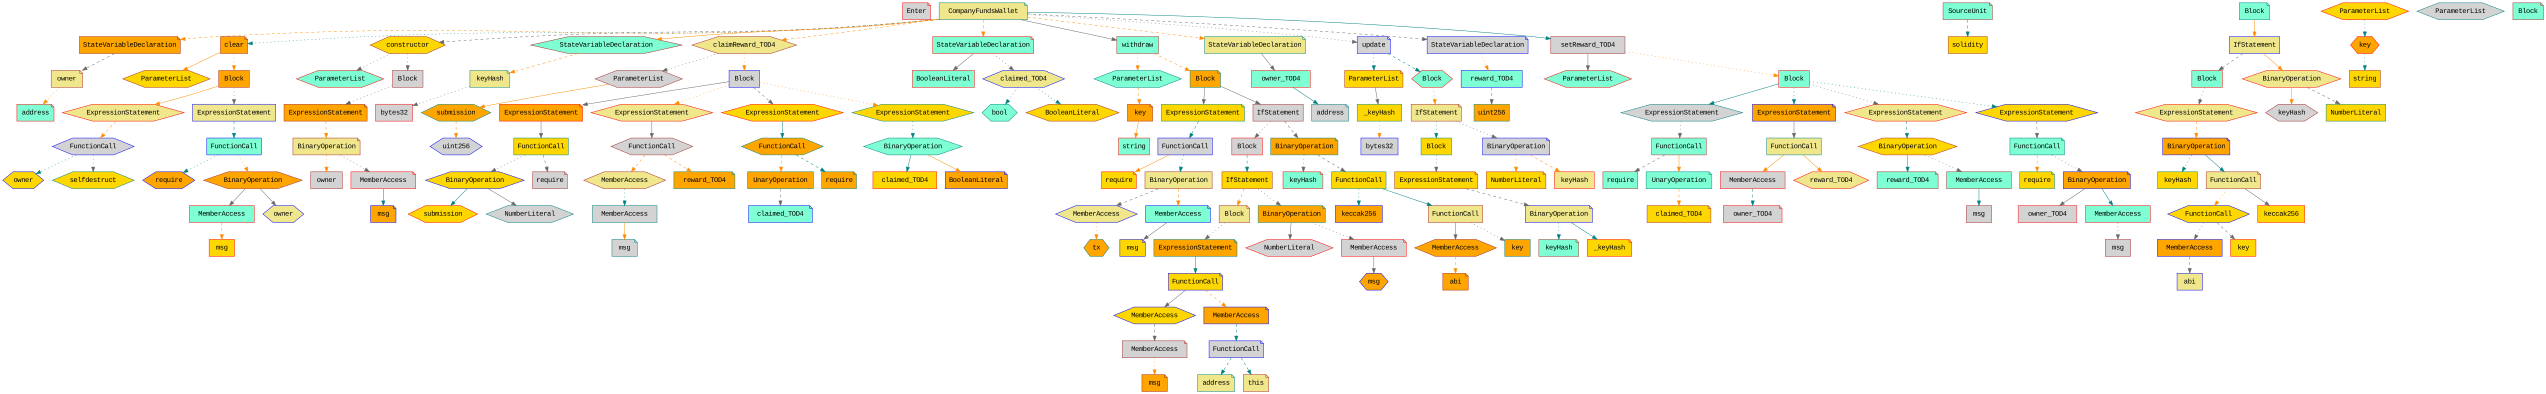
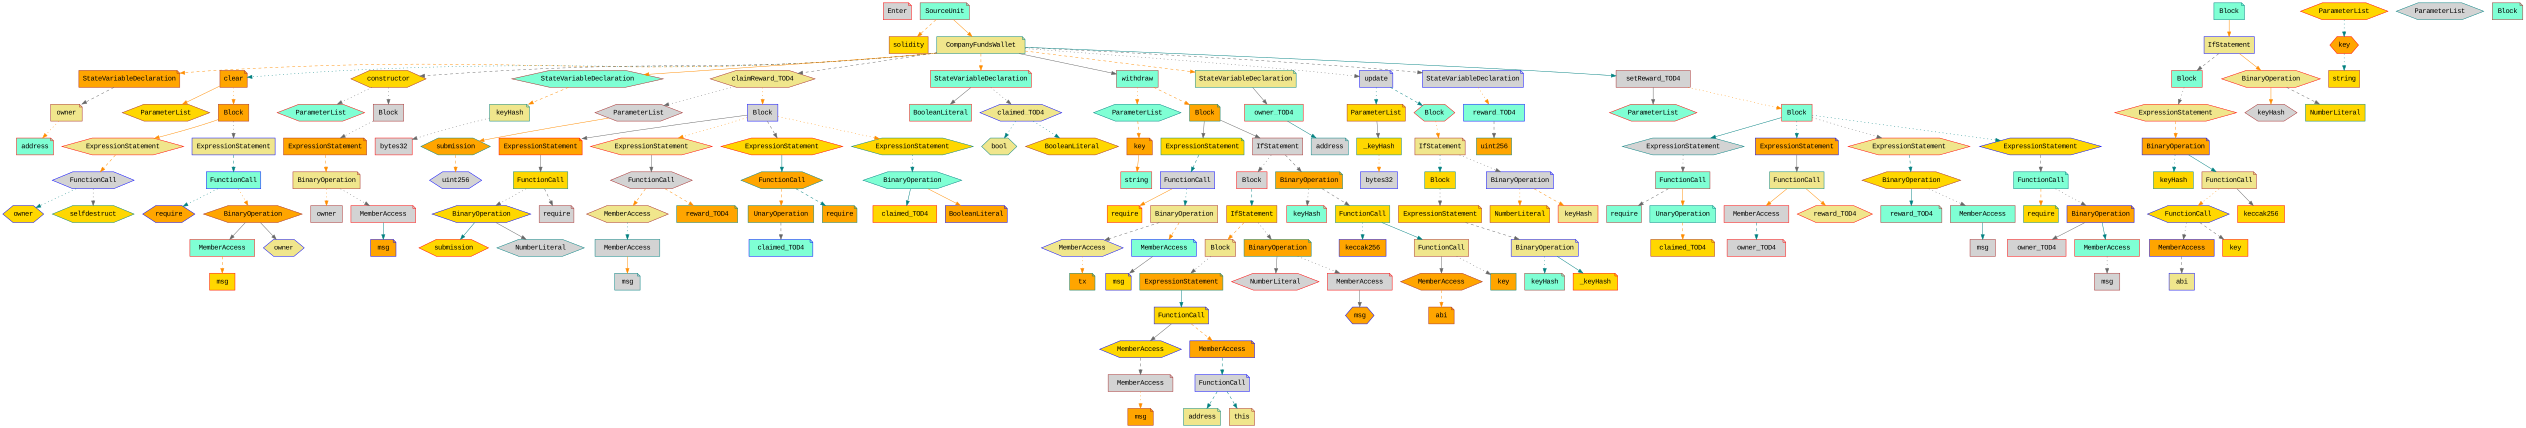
edge "SourceUnit" -> "solidity": color teal -> darkorange
edge "SourceUnit" -> "CompanyFundsWallet": added
edge "CompanyFundsWallet" -> "claimReward_TOD4": color darkorange -> gray40
node "bool": fillcolor aquamarine -> khaki
node "tx": shape hexagon -> note
